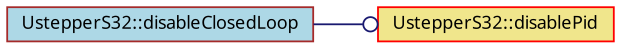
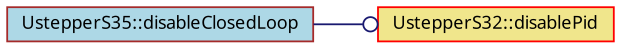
node "UstepperS32::disableClosedLoop": label "UstepperS32::disableClosedLoop" -> "UstepperS35::disableClosedLoop"
